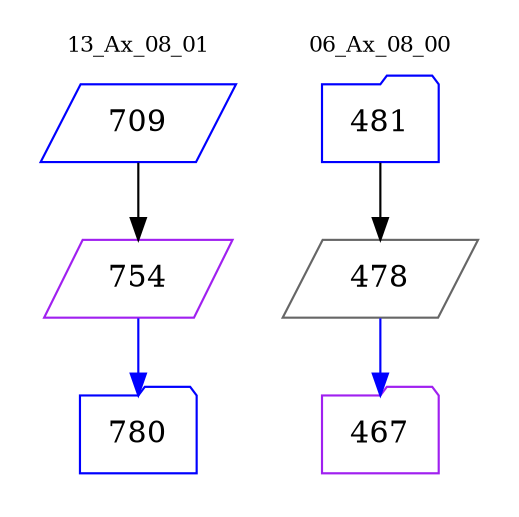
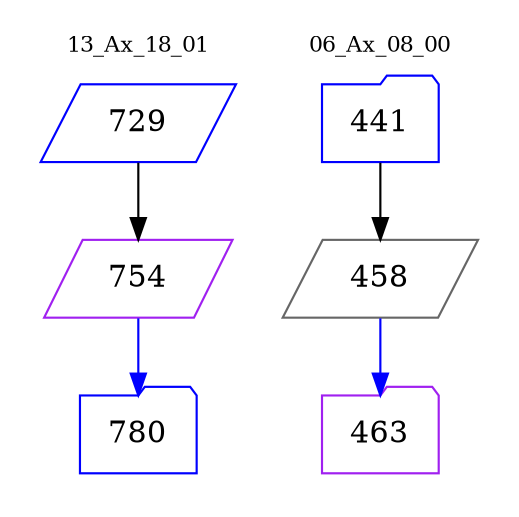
cluster "13_Ax_08_01": label "13_Ax_08_01" -> "13_Ax_18_01"
node "709": label "709" -> "729"
node "481": label "481" -> "441"
node "478": label "478" -> "458"
node "467": label "467" -> "463"
